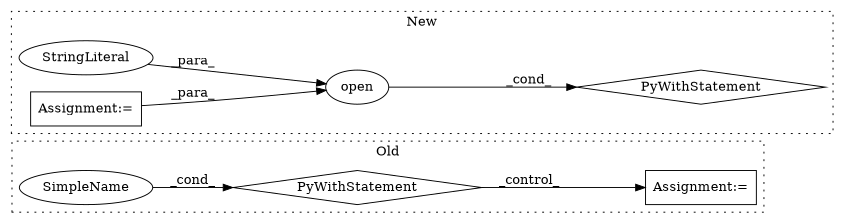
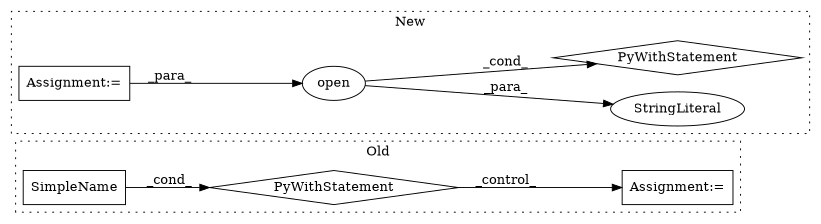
edge "StringLiteral" -> "open": reversed
node "SimpleName": shape ellipse -> box
